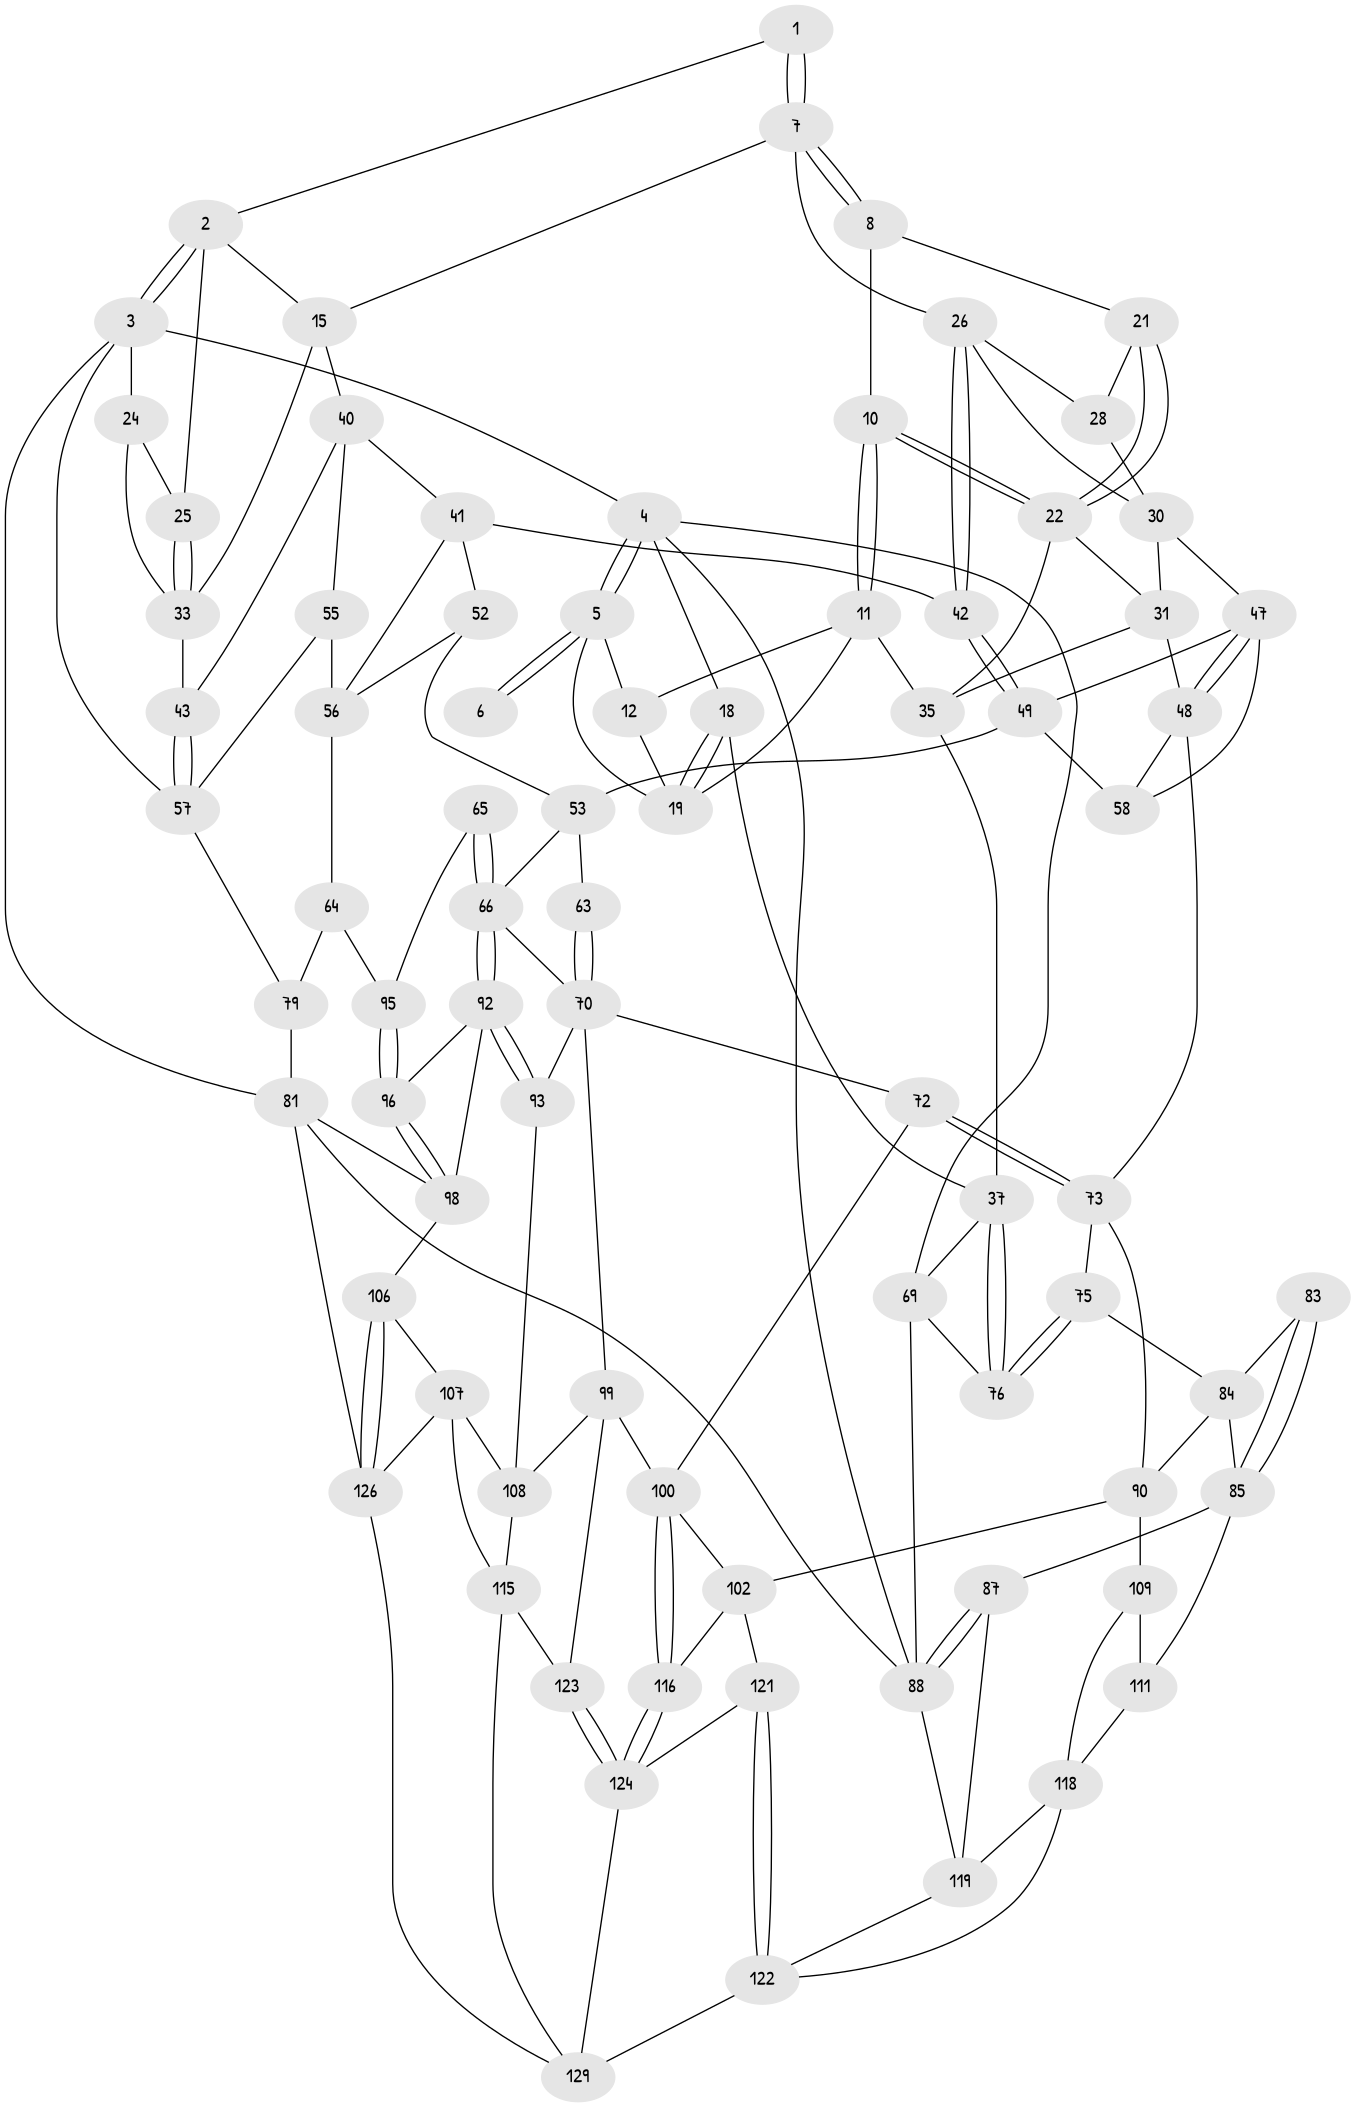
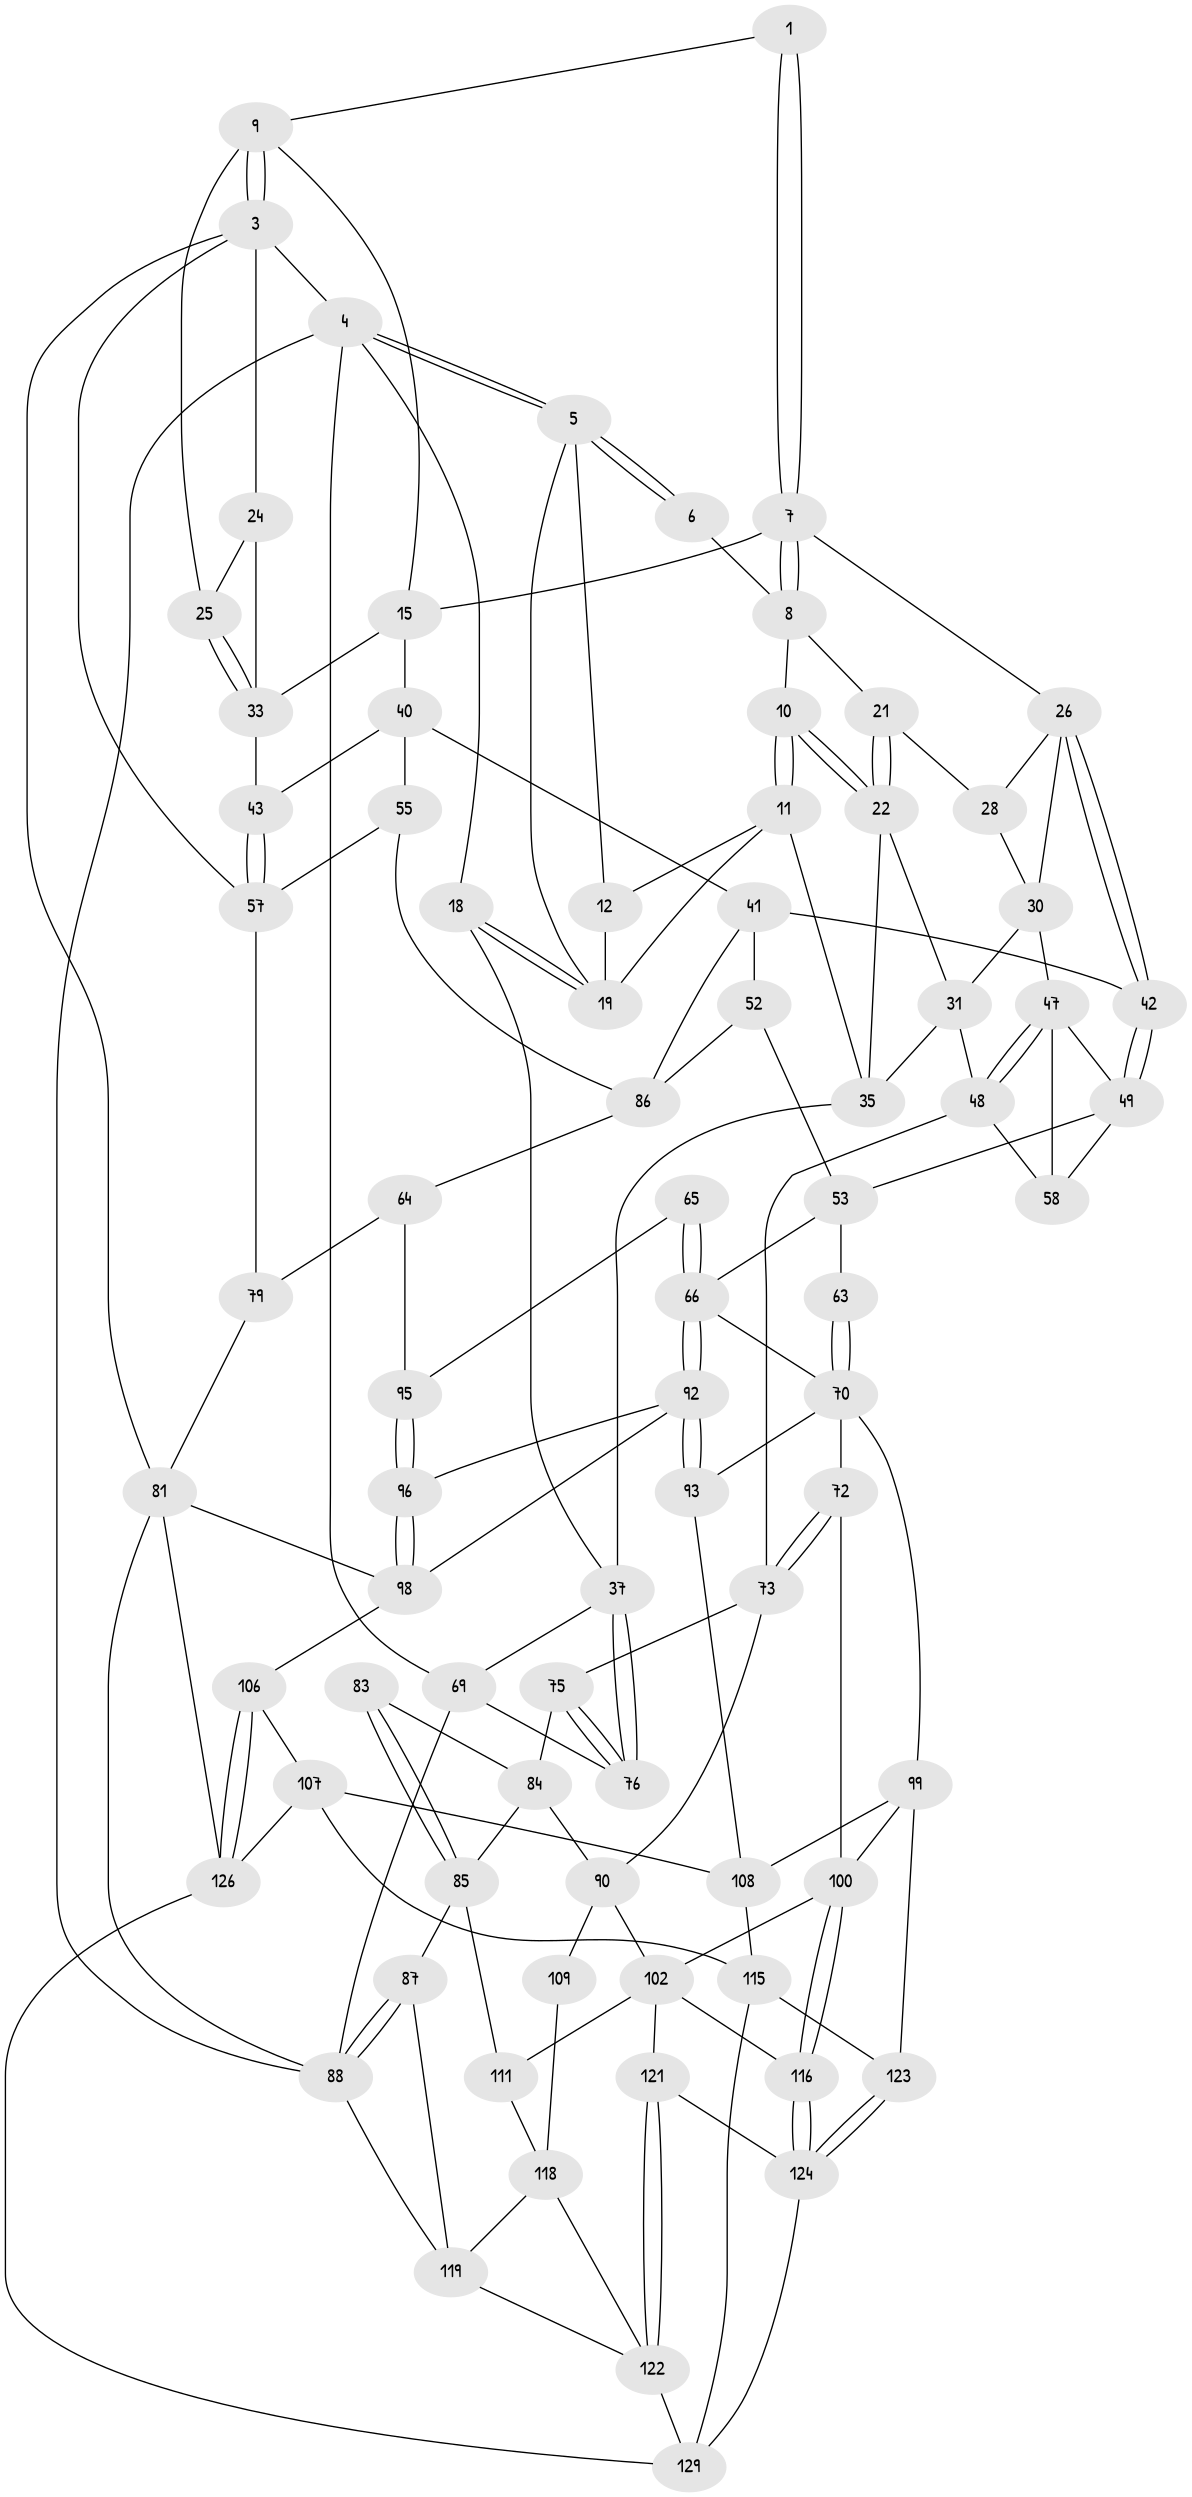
node "2": label "2" -> "9"
edge "6" -- "8": added
node "56": label "56" -> "86"
edge "109" -- "111": now "102" -- "111"
